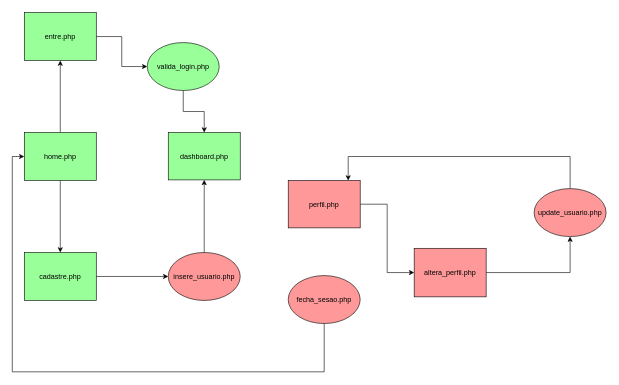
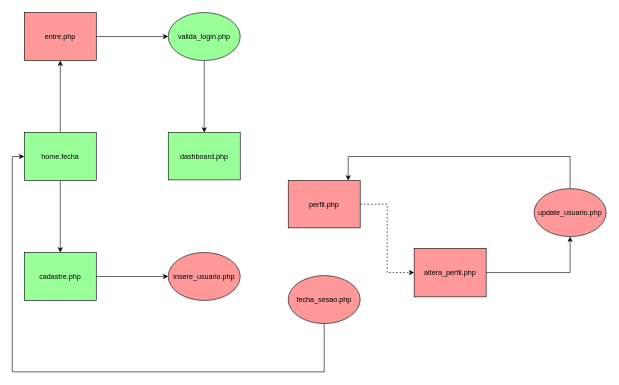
node "entre.php": fillcolor #99ff99 -> #ff9999
node "valida_login.php": moved (183, 66) -> (204, 36)
node "home.php": label "home.php" -> "home.fecha"
edge "insere_usuario.php" -> "dashboard.php": removed
edge "perfil.php" -> "altera_perfil.php": style solid -> dashed
